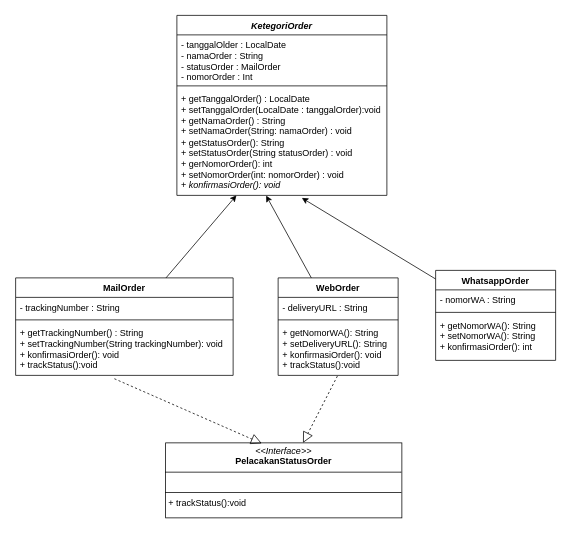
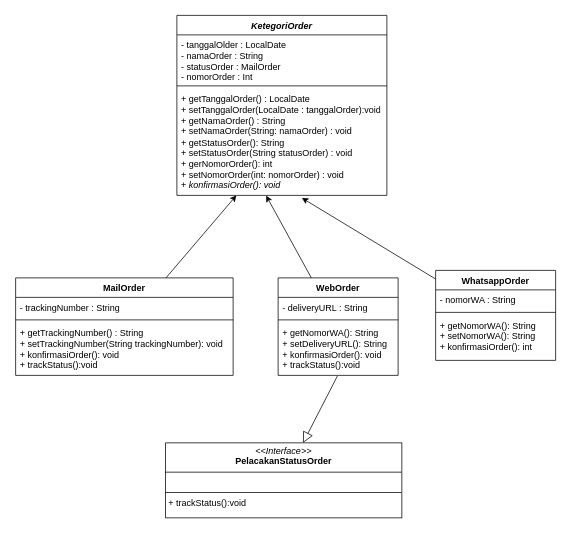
edge "+ getNomorWA(): String + setDeliveryURL(): String + konfirmasiOrder(): void + trackStatus():void" -> "<<Interface>> PelacakanStatusOrder + trackStatus():void": style dashed -> solid
edge "+ getTrackingNumber() : String + setTrackingNumber(String trackingNumber): void + konfirmasiOrder(): void + trackStatus():void" -> "<<Interface>> PelacakanStatusOrder + trackStatus():void": removed
